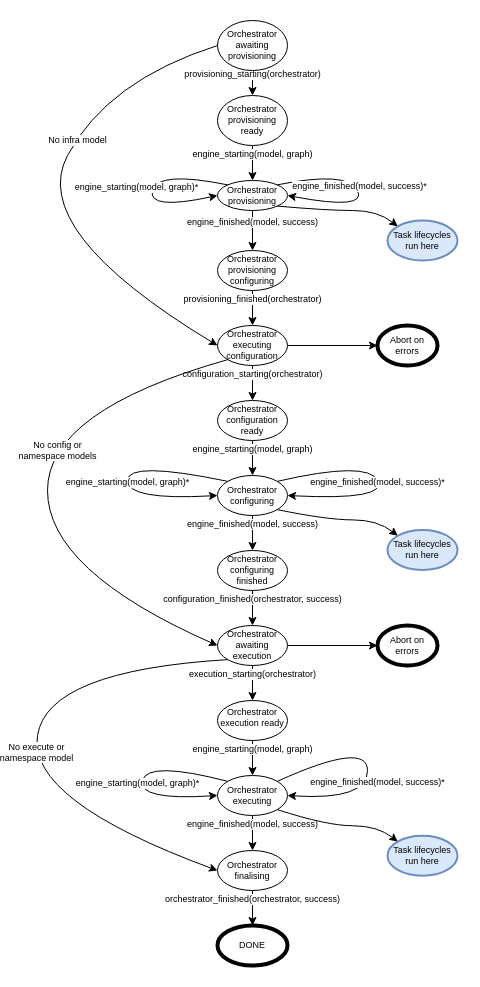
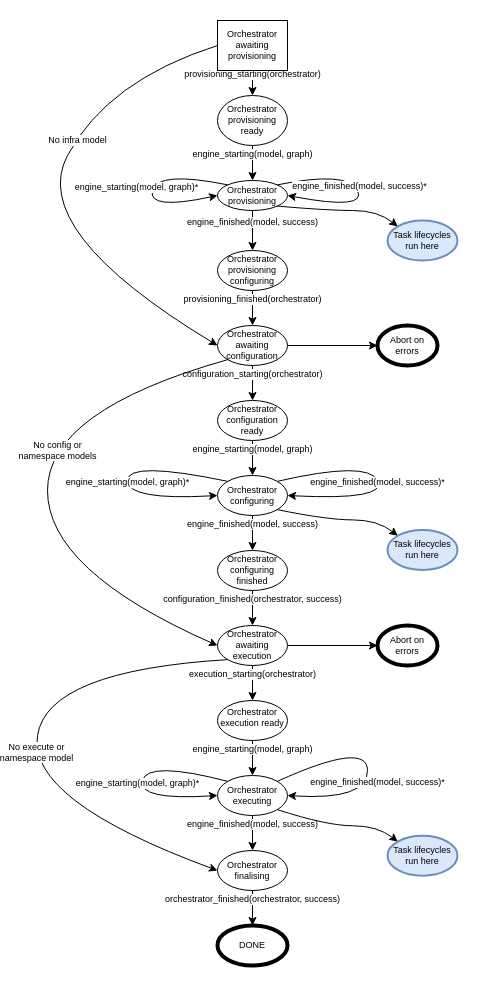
node "Orchestrator awaiting provisioning": shape ellipse -> rectangle
node "Orchestrator executing configuration": label "Orchestrator executing configuration" -> "Orchestrator awaiting configuration"
